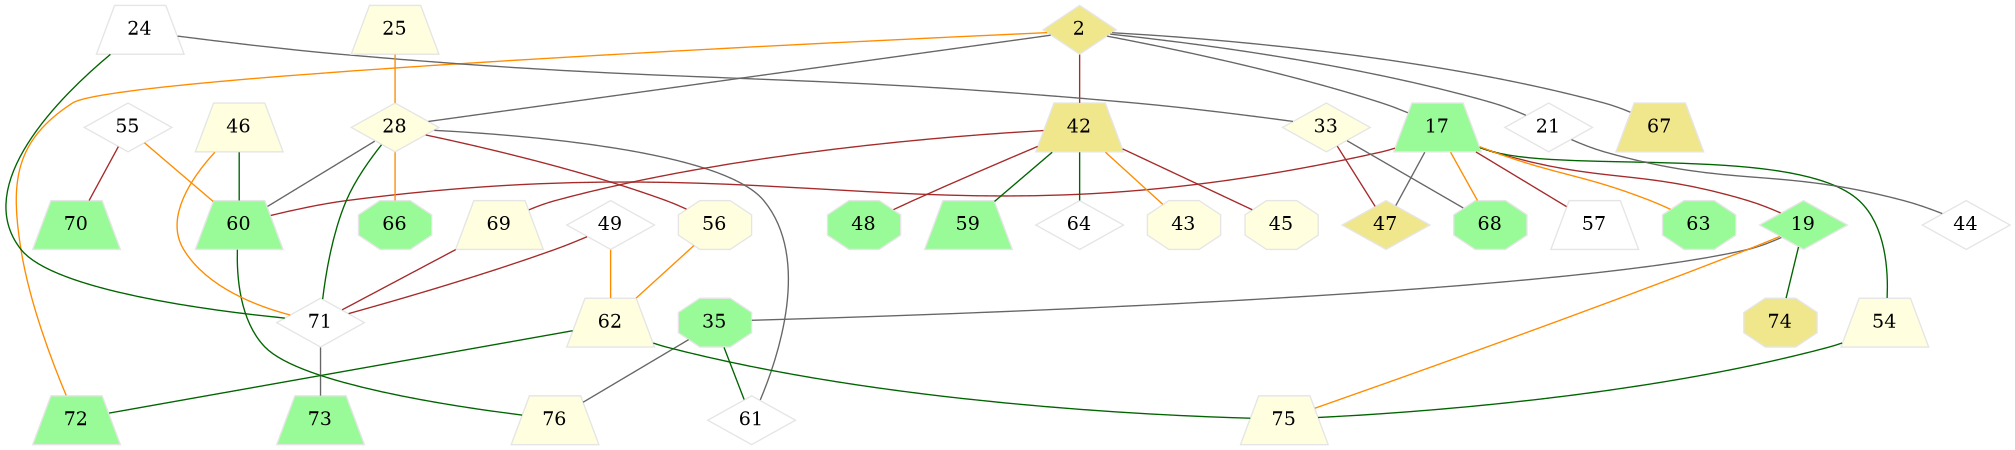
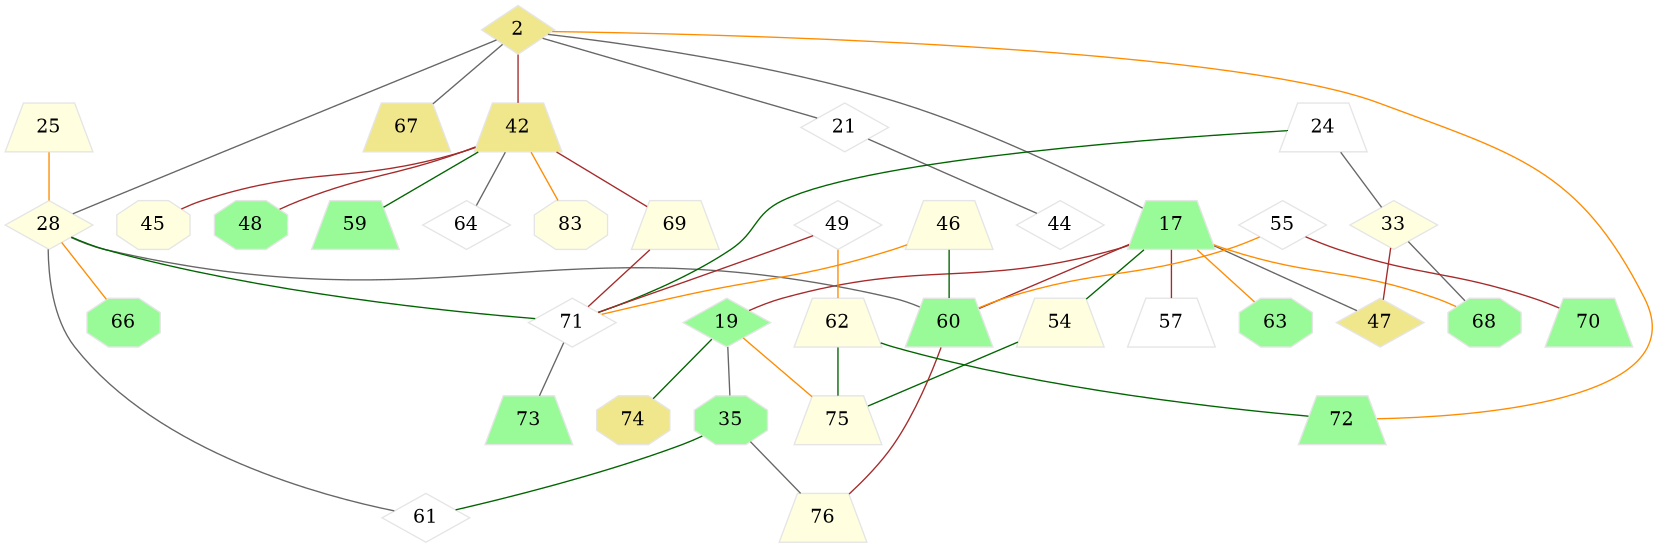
edge "42" -- "64": color darkgreen -> gray40
node "56": removed
node "43": label "43" -> "83"
edge "60" -- "76": color darkgreen -> brown
